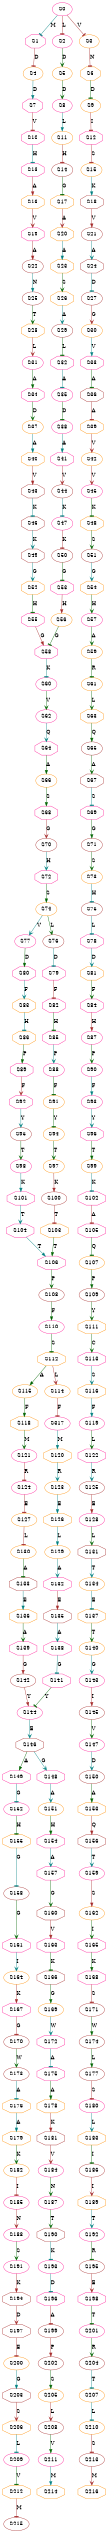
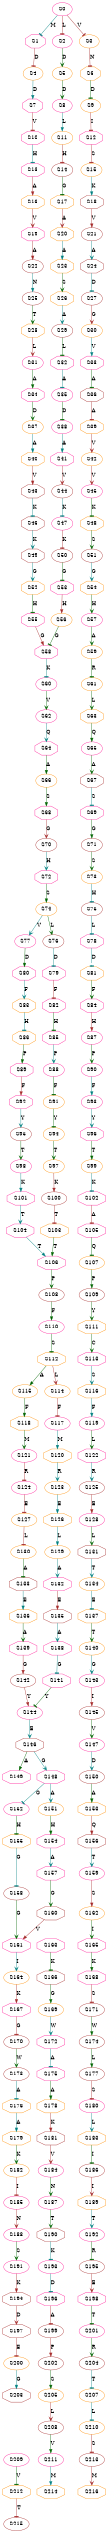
node "S65": color brown -> deeppink
edge "S78" -> "S81": arrowhead vee -> tee
edge "S89" -> "S92": arrowhead vee -> normal
node "S317": label "S317" -> "S117"
edge "S149" -> "S152": now "S148" -> "S152"
edge "S160" -> "S163": now "S160" -> "S161"
node "S206": removed
edge "S212" -> "S215": label "M" -> "T"
